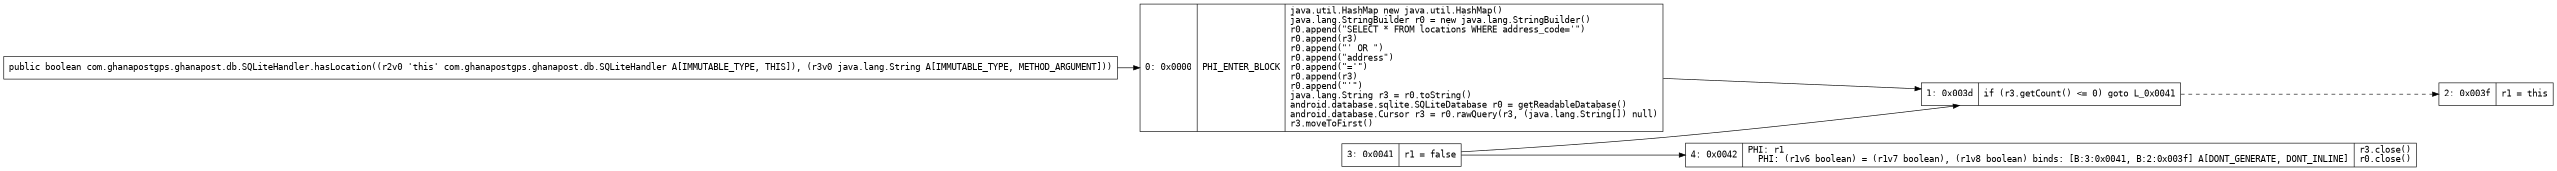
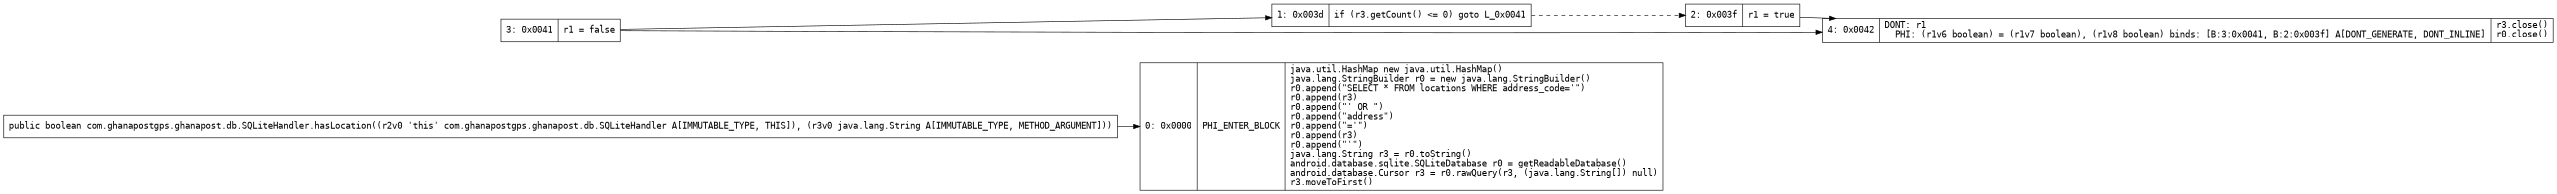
edge "2: 0x003f" -> "4: 0x0042": added
edge "0: 0x0000" -> "1: 0x003d": removed
node "2: 0x003f": text "r1 = this" -> "r1 = true"
node "4: 0x0042": text "PHI: r1" -> "DONT: r1"
